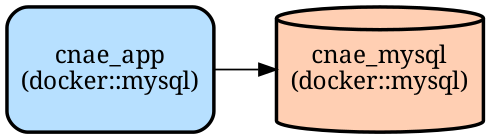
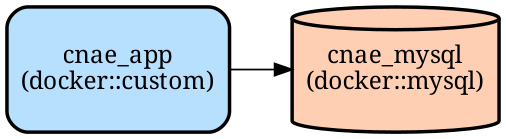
node "cnae_app (docker::mysql)": label "cnae_app (docker::mysql)" -> "cnae_app (docker::custom)"
